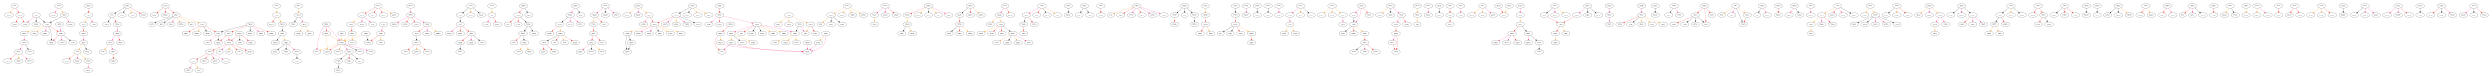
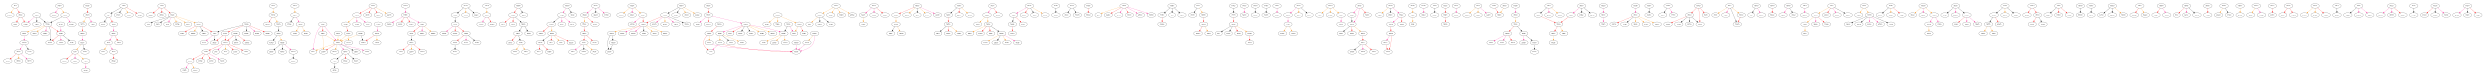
edge "5419+" -> "7359-": now "7791-" -> "7359-"
